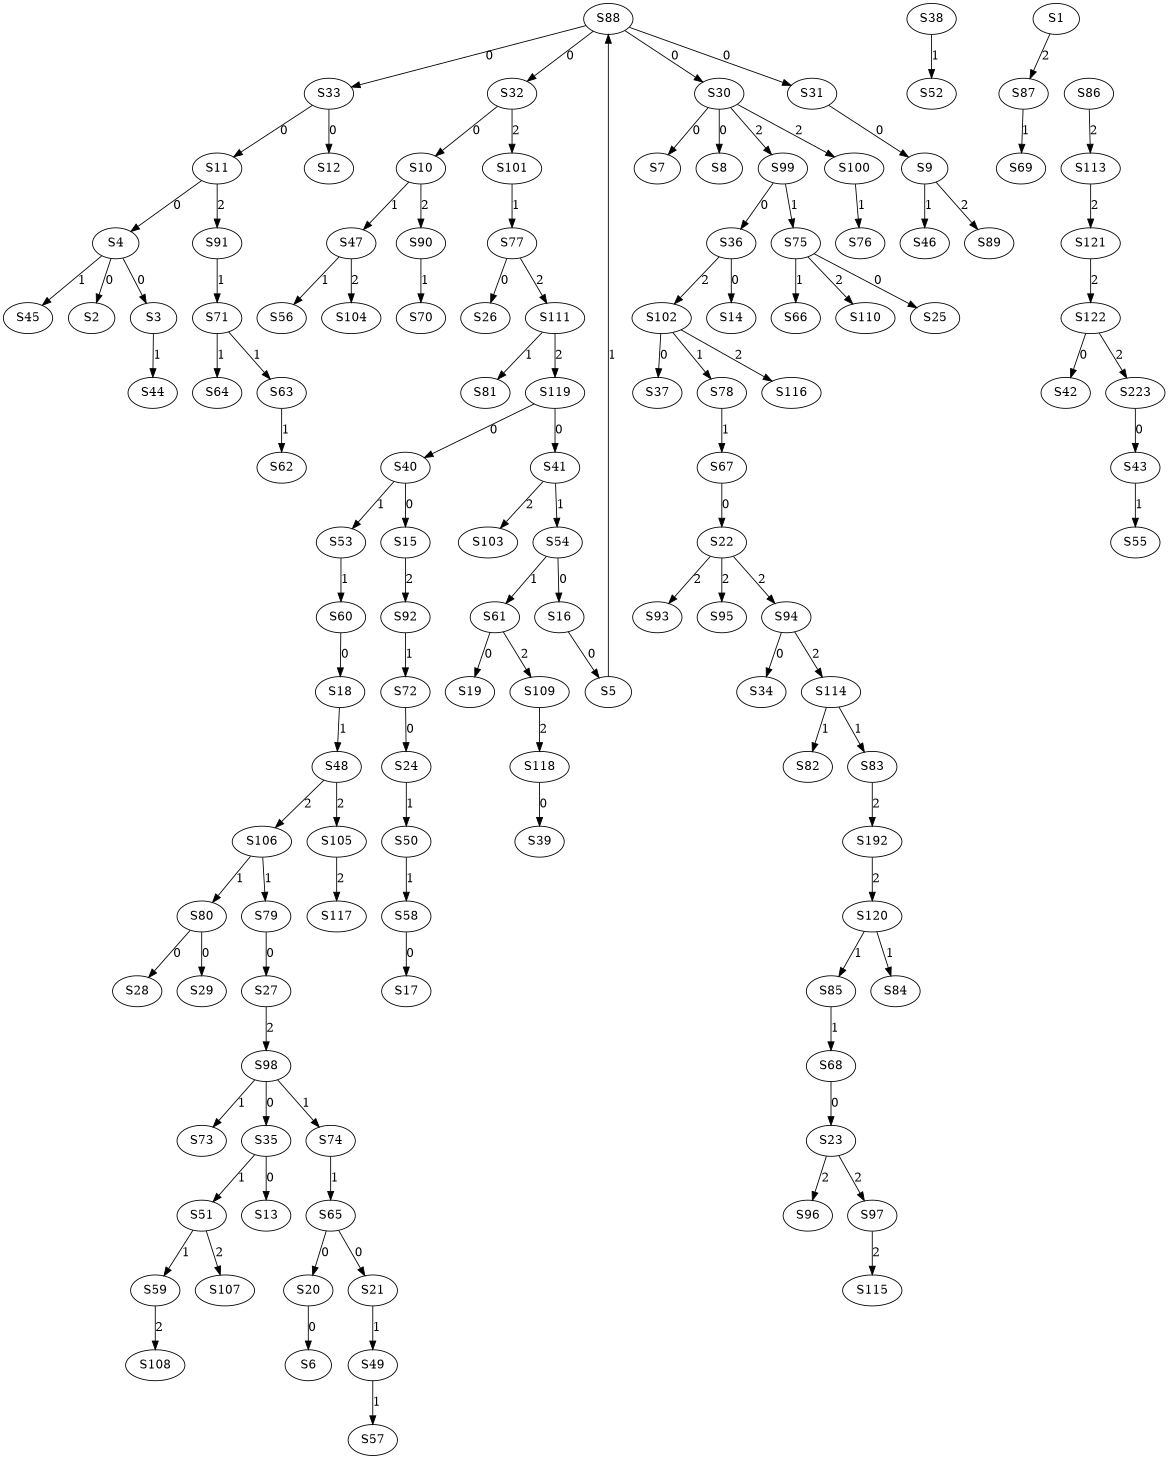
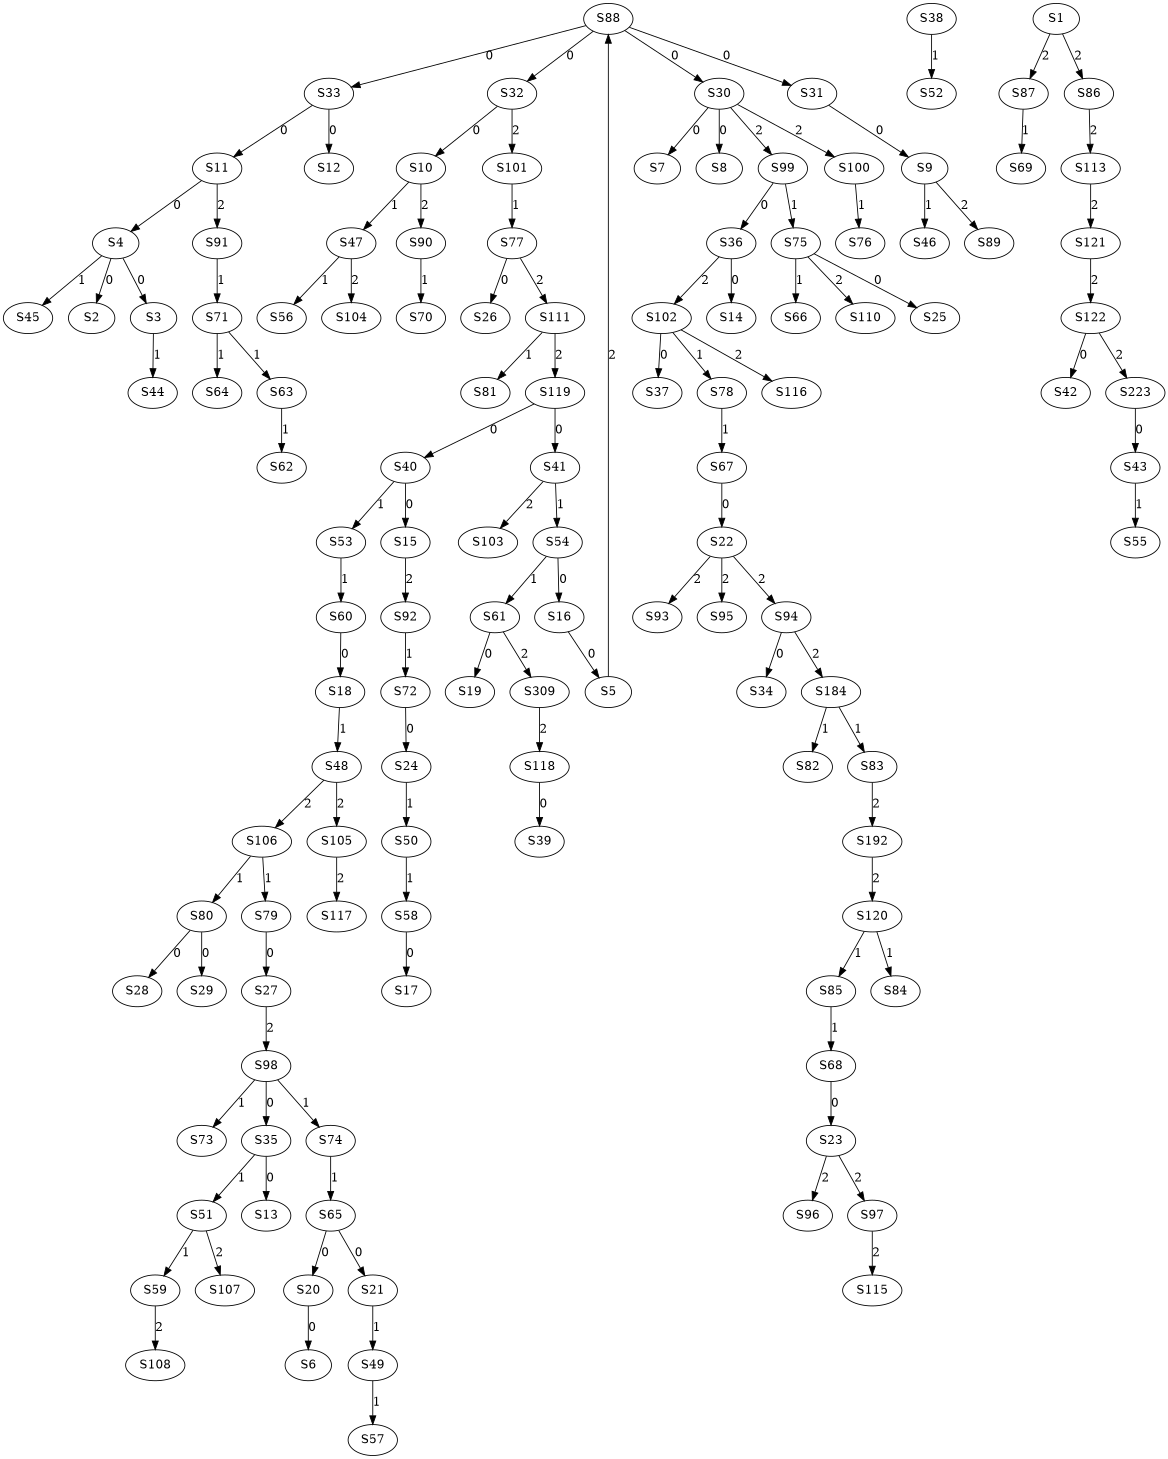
edge "S1" -> "S86": added, label "2"
edge "S5" -> "S88": label "1" -> "2"
node "S109": label "S109" -> "S309"
node "S114": label "S114" -> "S184"
